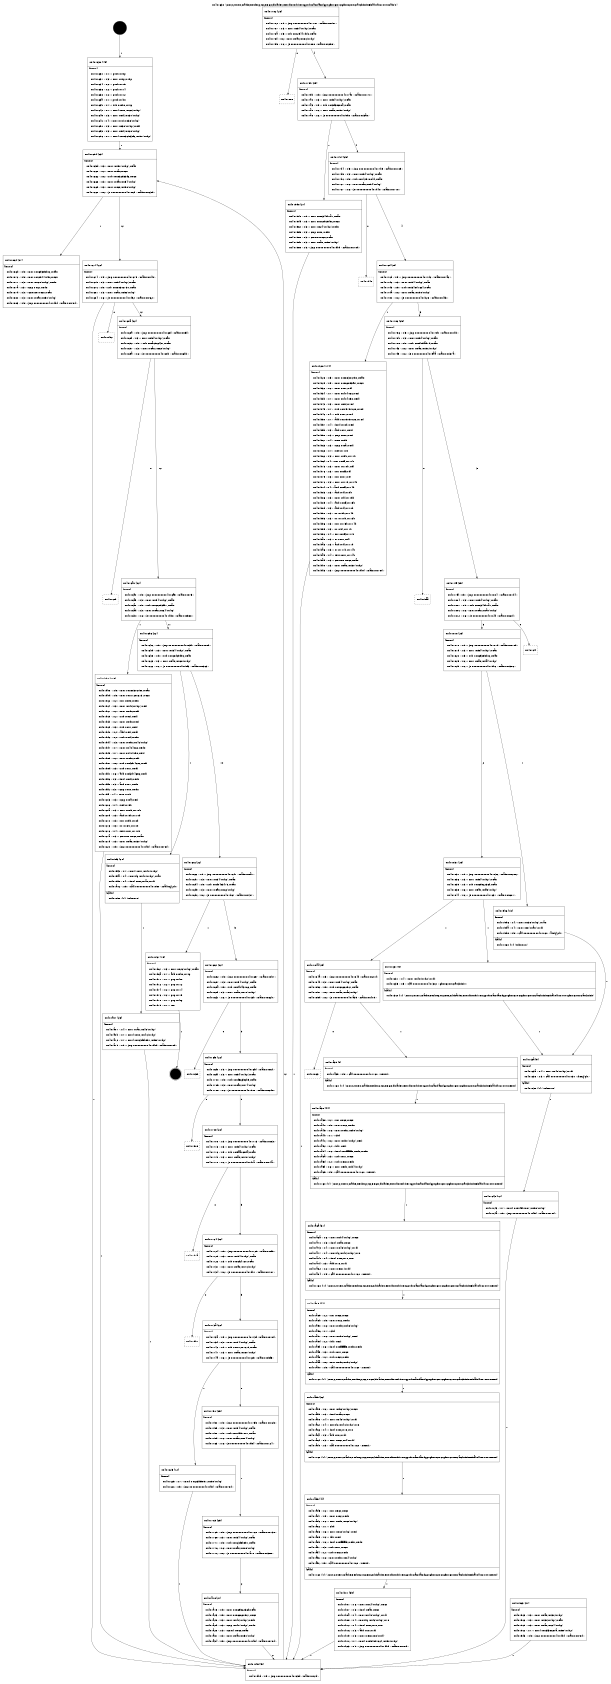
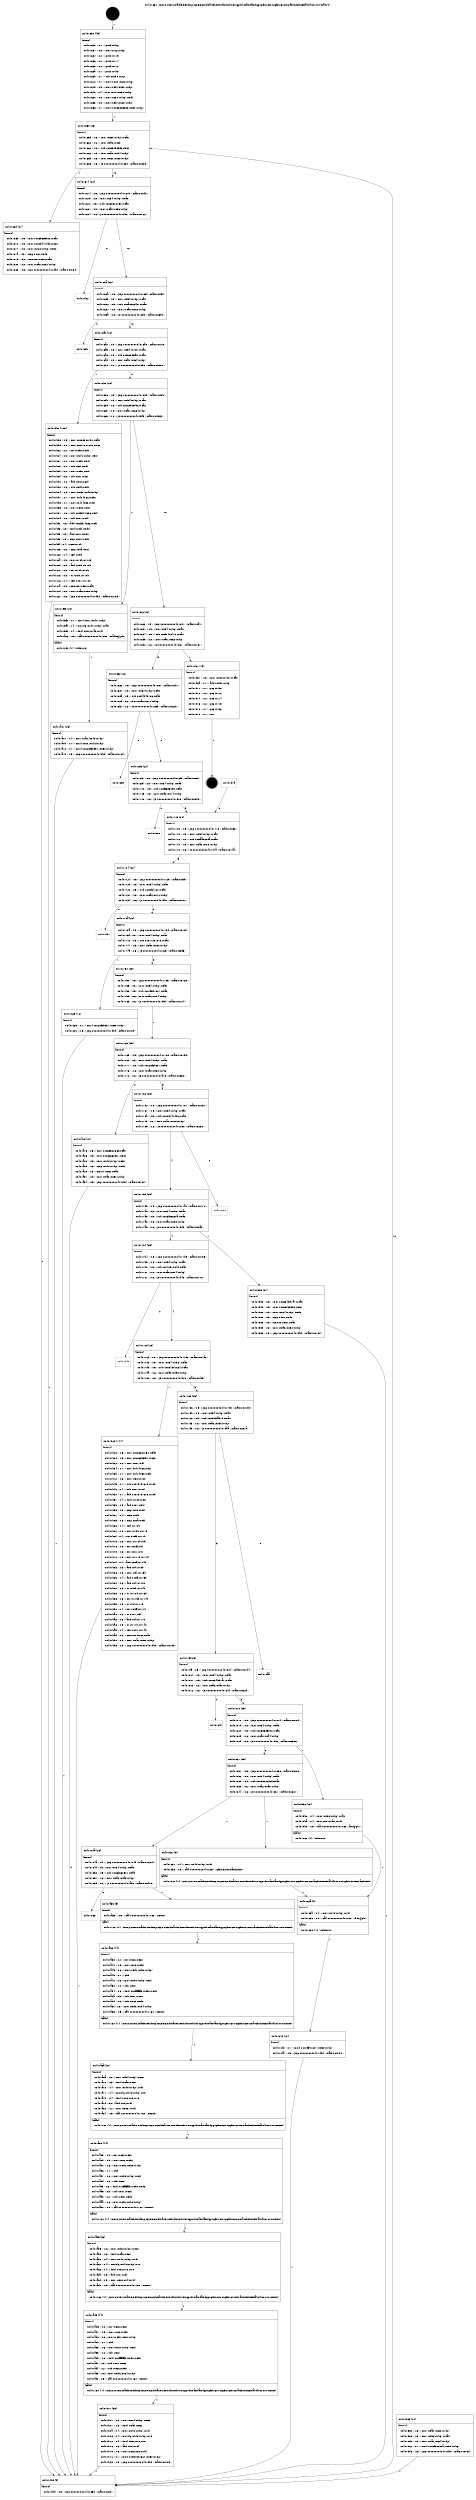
edge "0x401674 [22]" -> "0x401dbd [5]": now "0x40186d [27]" -> "0x401dbd [5]"
edge "0x401769 [25]" -> "0x401782 [25]": added, label "5"
edge "0x40170e [22]" -> "0x401d7a": reversed
